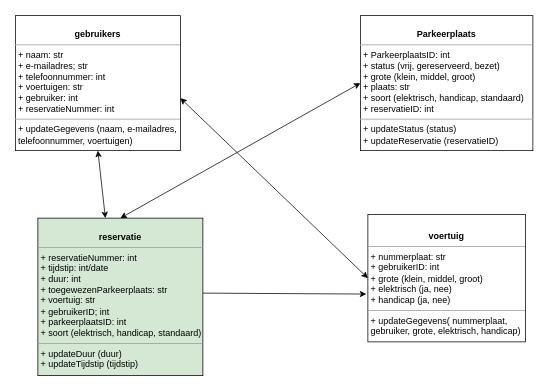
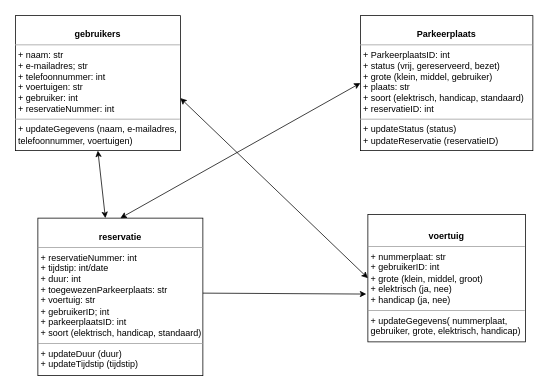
node "Parkeerplaats + ParkeerplaatsID: int + status (vrij, gereserveerd, bezet) + grote (klein, middel, groot) + plaats: str + soort (elektrisch, handicap, standaard) + reservatieID: int + updateStatus (status) + updateReservatie (reservatieID)": label "Parkeerplaats + ParkeerplaatsID: int + status (vrij, gereserveerd, bezet) + grote (klein, middel, groot) + plaats: str + soort (elektrisch, handicap, standaard) + reservatieID: int + updateStatus (status) + updateReservatie (reservatieID)" -> "Parkeerplaats + ParkeerplaatsID: int + status (vrij, gereserveerd, bezet) + grote (klein, middel, gebruiker) + plaats: str + soort (elektrisch, handicap, standaard) + reservatieID: int + updateStatus (status) + updateReservatie (reservatieID)"
node "reservatie + reservatieNummer: int + tijdstip: int/date + duur: int + toegewezenParkeerplaats: str + voertuig: str + gebruikerID; int + parkeerplaatsID: int + soort (elektrisch, handicap, standaard) + updateDuur (duur) + updateTijdstip (tijdstip)": fillcolor #d5e8d4 -> #ffffff
